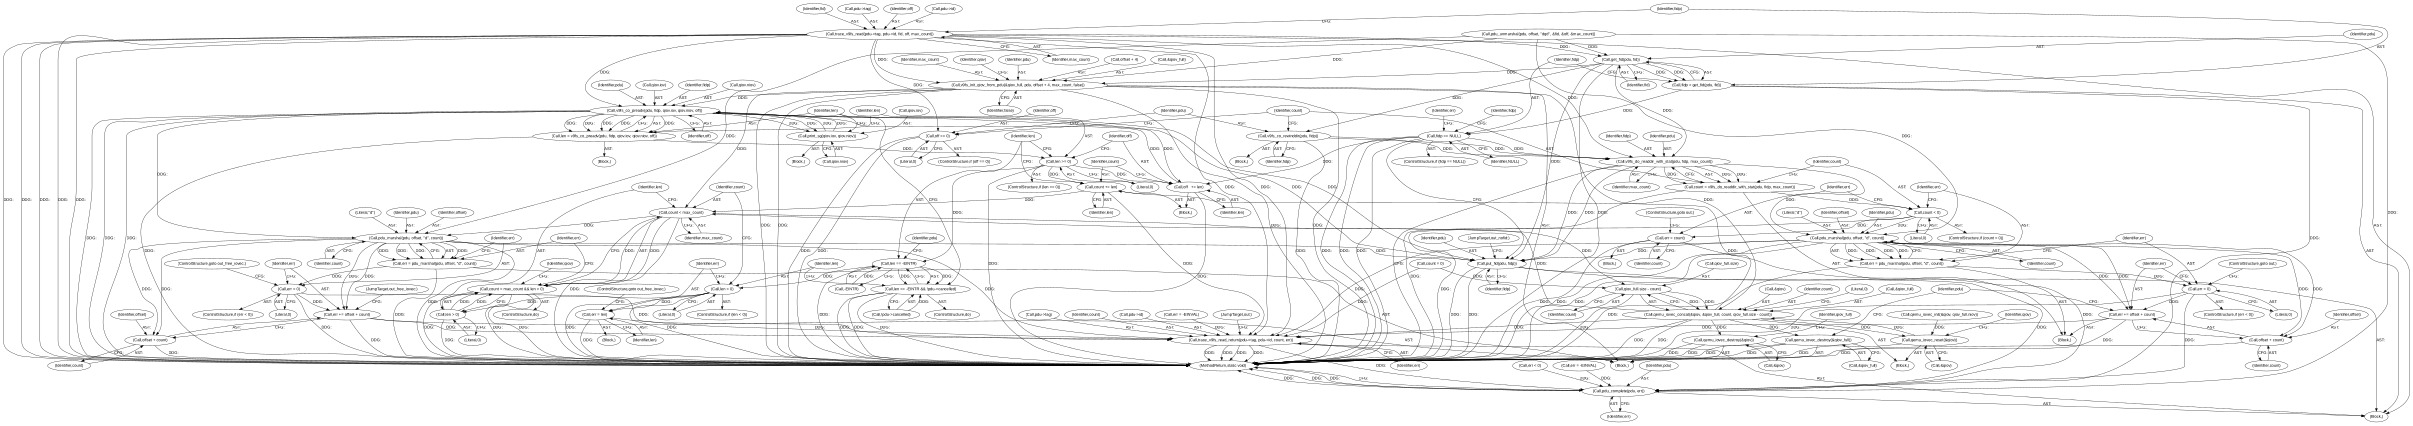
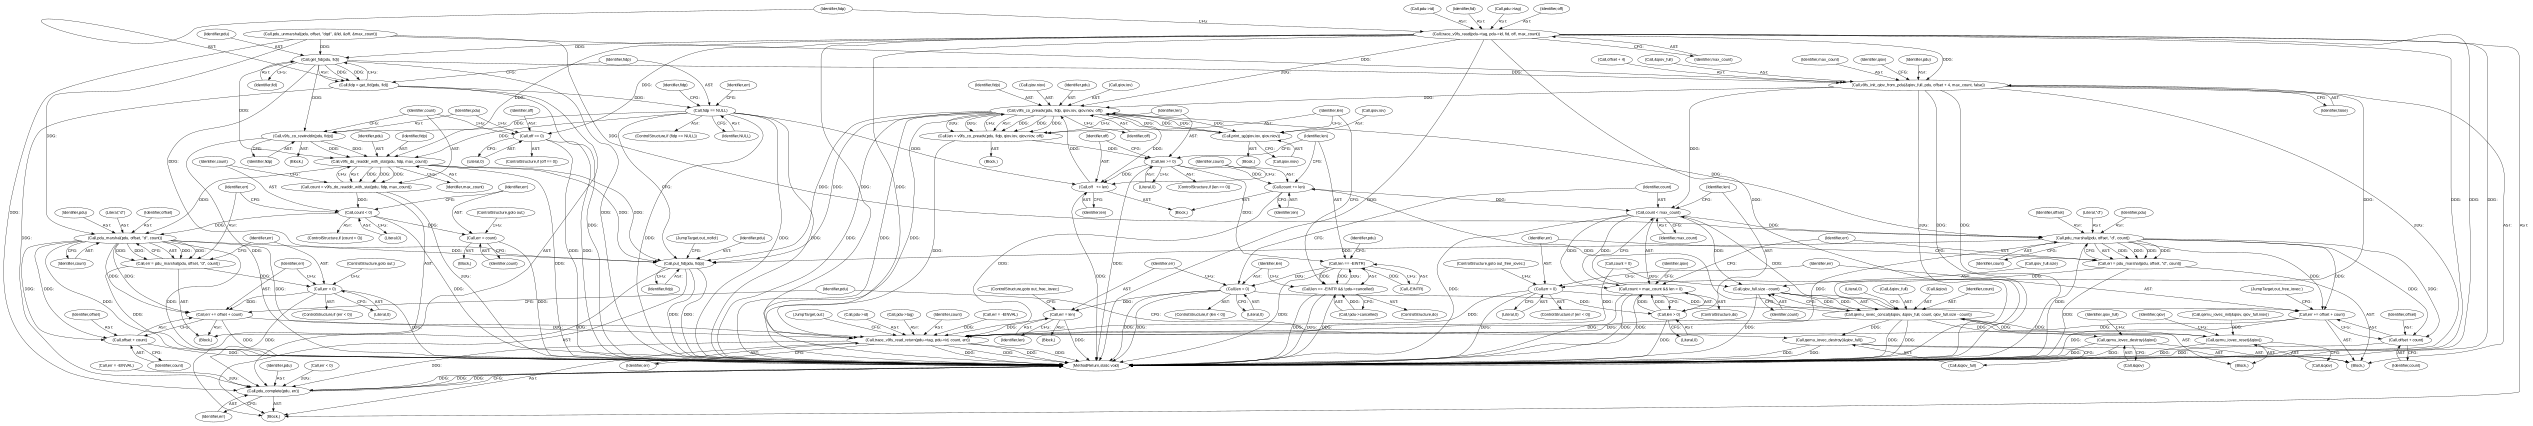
edge "(Call,fidp == NULL)" -> "(Call,v9fs_co_rewinddir(pdu, fidp))": added, label "DDG:"
edge "(Call,v9fs_do_readdir_with_stat(pdu, fidp, max_count))" -> "(MethodReturn,static void)": label "CFG: " -> "DDG: "
edge "(Call,len == -EINTR && !pdu->cancelled)" -> "(Call,len == -EINTR)": label "CFG: " -> "DDG: "
edge "(Call,err = count)" -> "(Call,pdu_complete(pdu, err))": removed, label "DDG:"
edge "(Call,fidp = get_fid(pdu, fid))" -> "(MethodReturn,static void)": added, label "DDG:"
